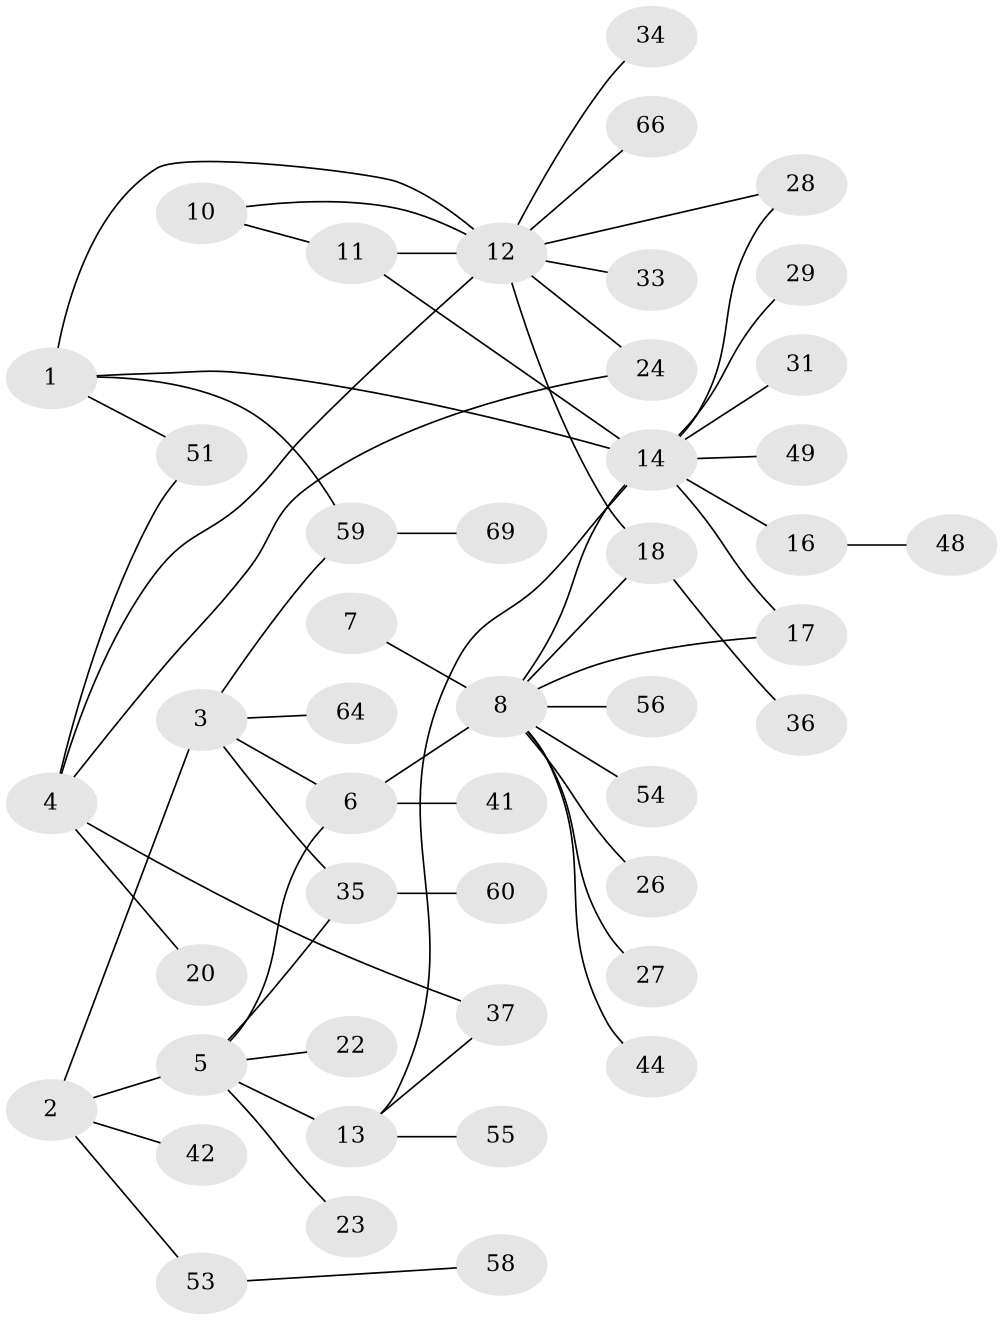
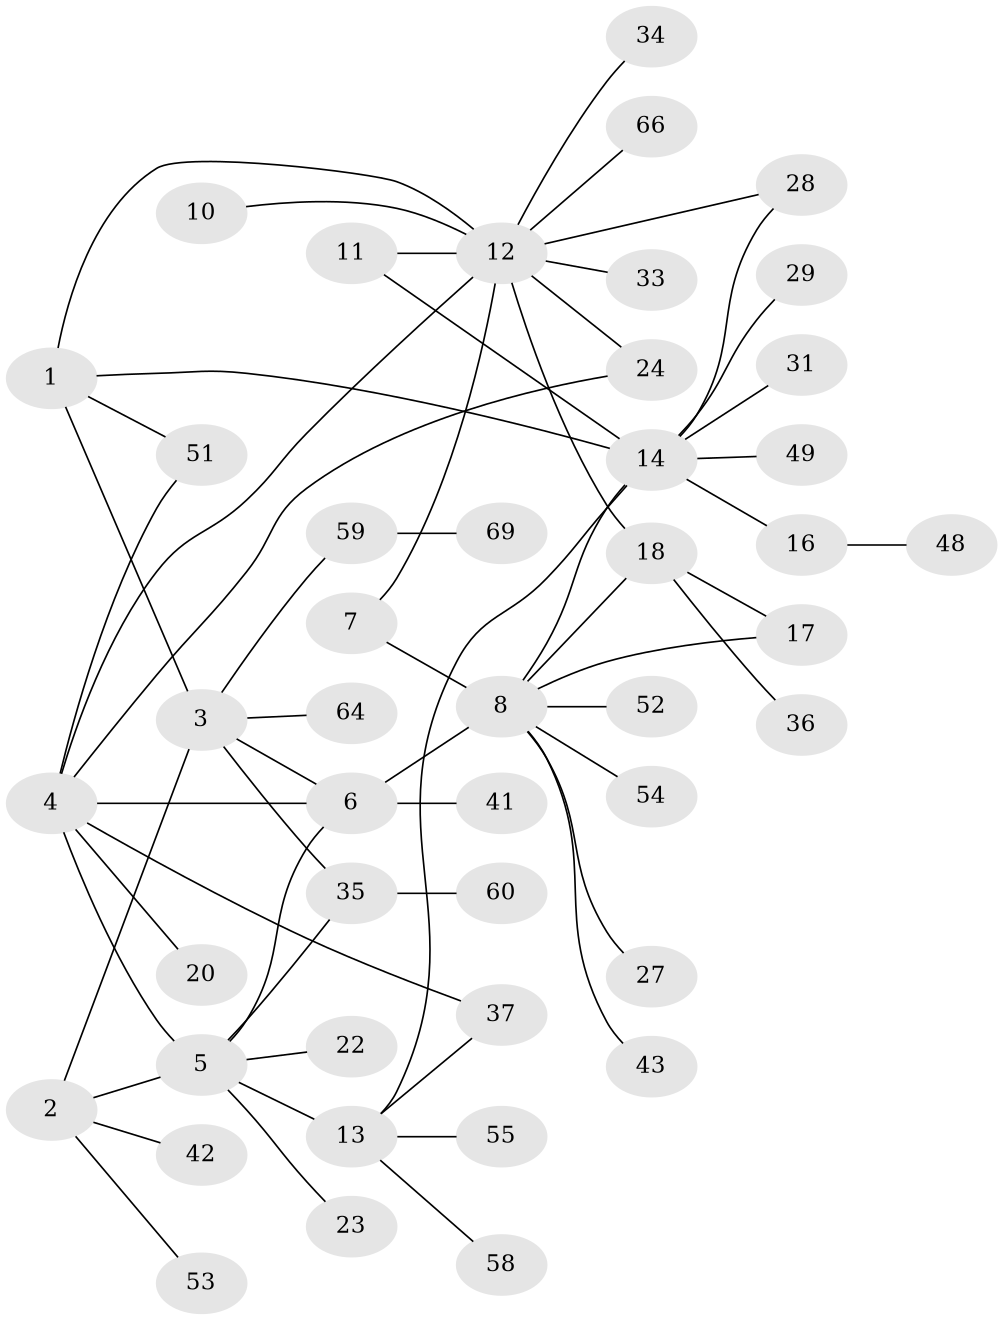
edge "10" -- "11": removed
edge "1" -- "59": now "1" -- "3"
edge "12" -- "7": added
edge "14" -- "17": now "18" -- "17"
node "56": label "56" -> "52"
edge "4" -- "6": added
node "26": removed
edge "4" -- "5": added
node "44": label "44" -> "43"
edge "58" -- "53": now "58" -- "13"
